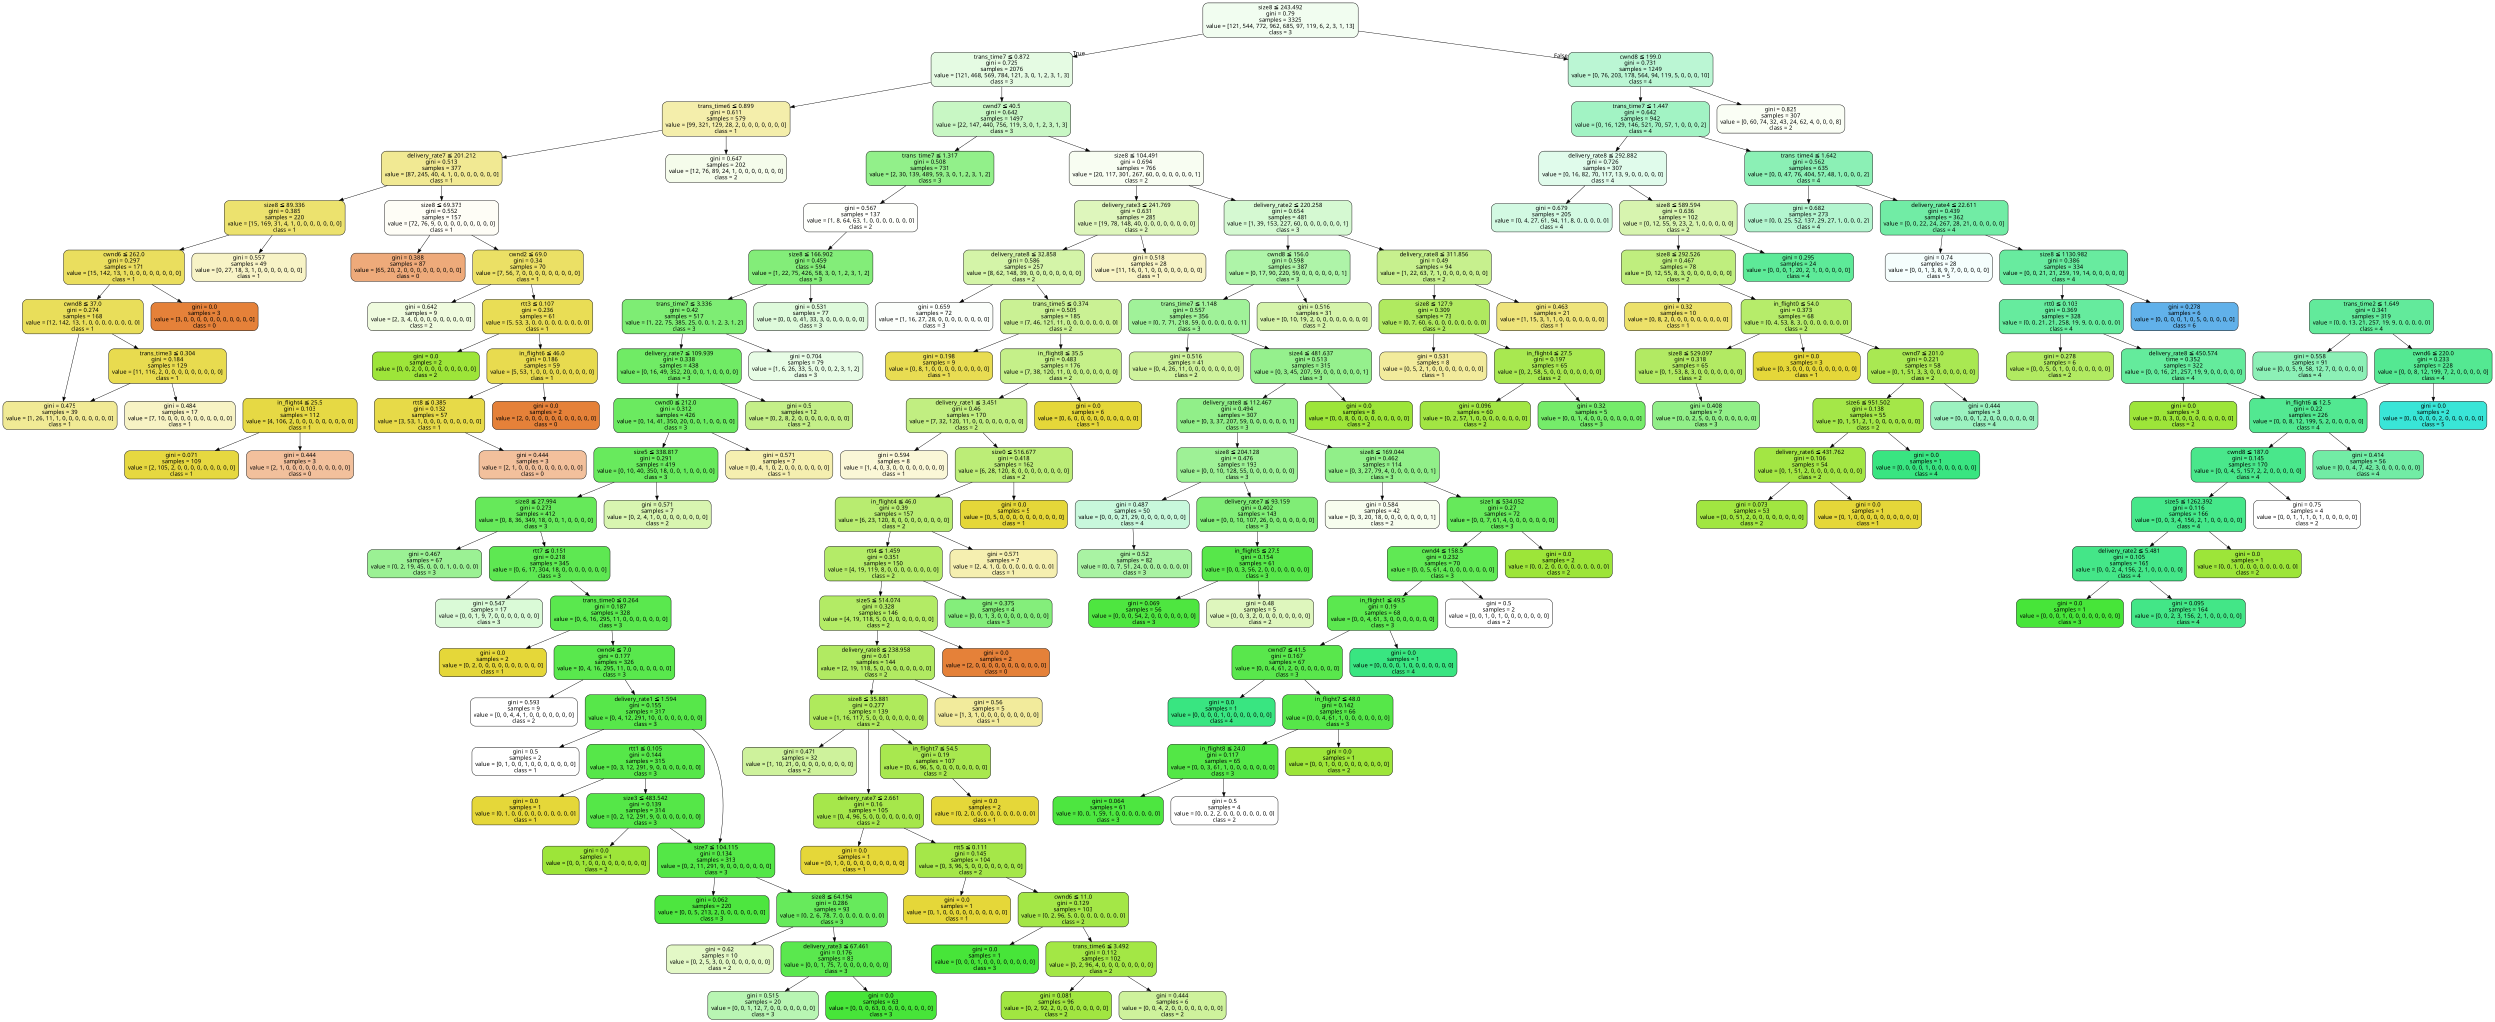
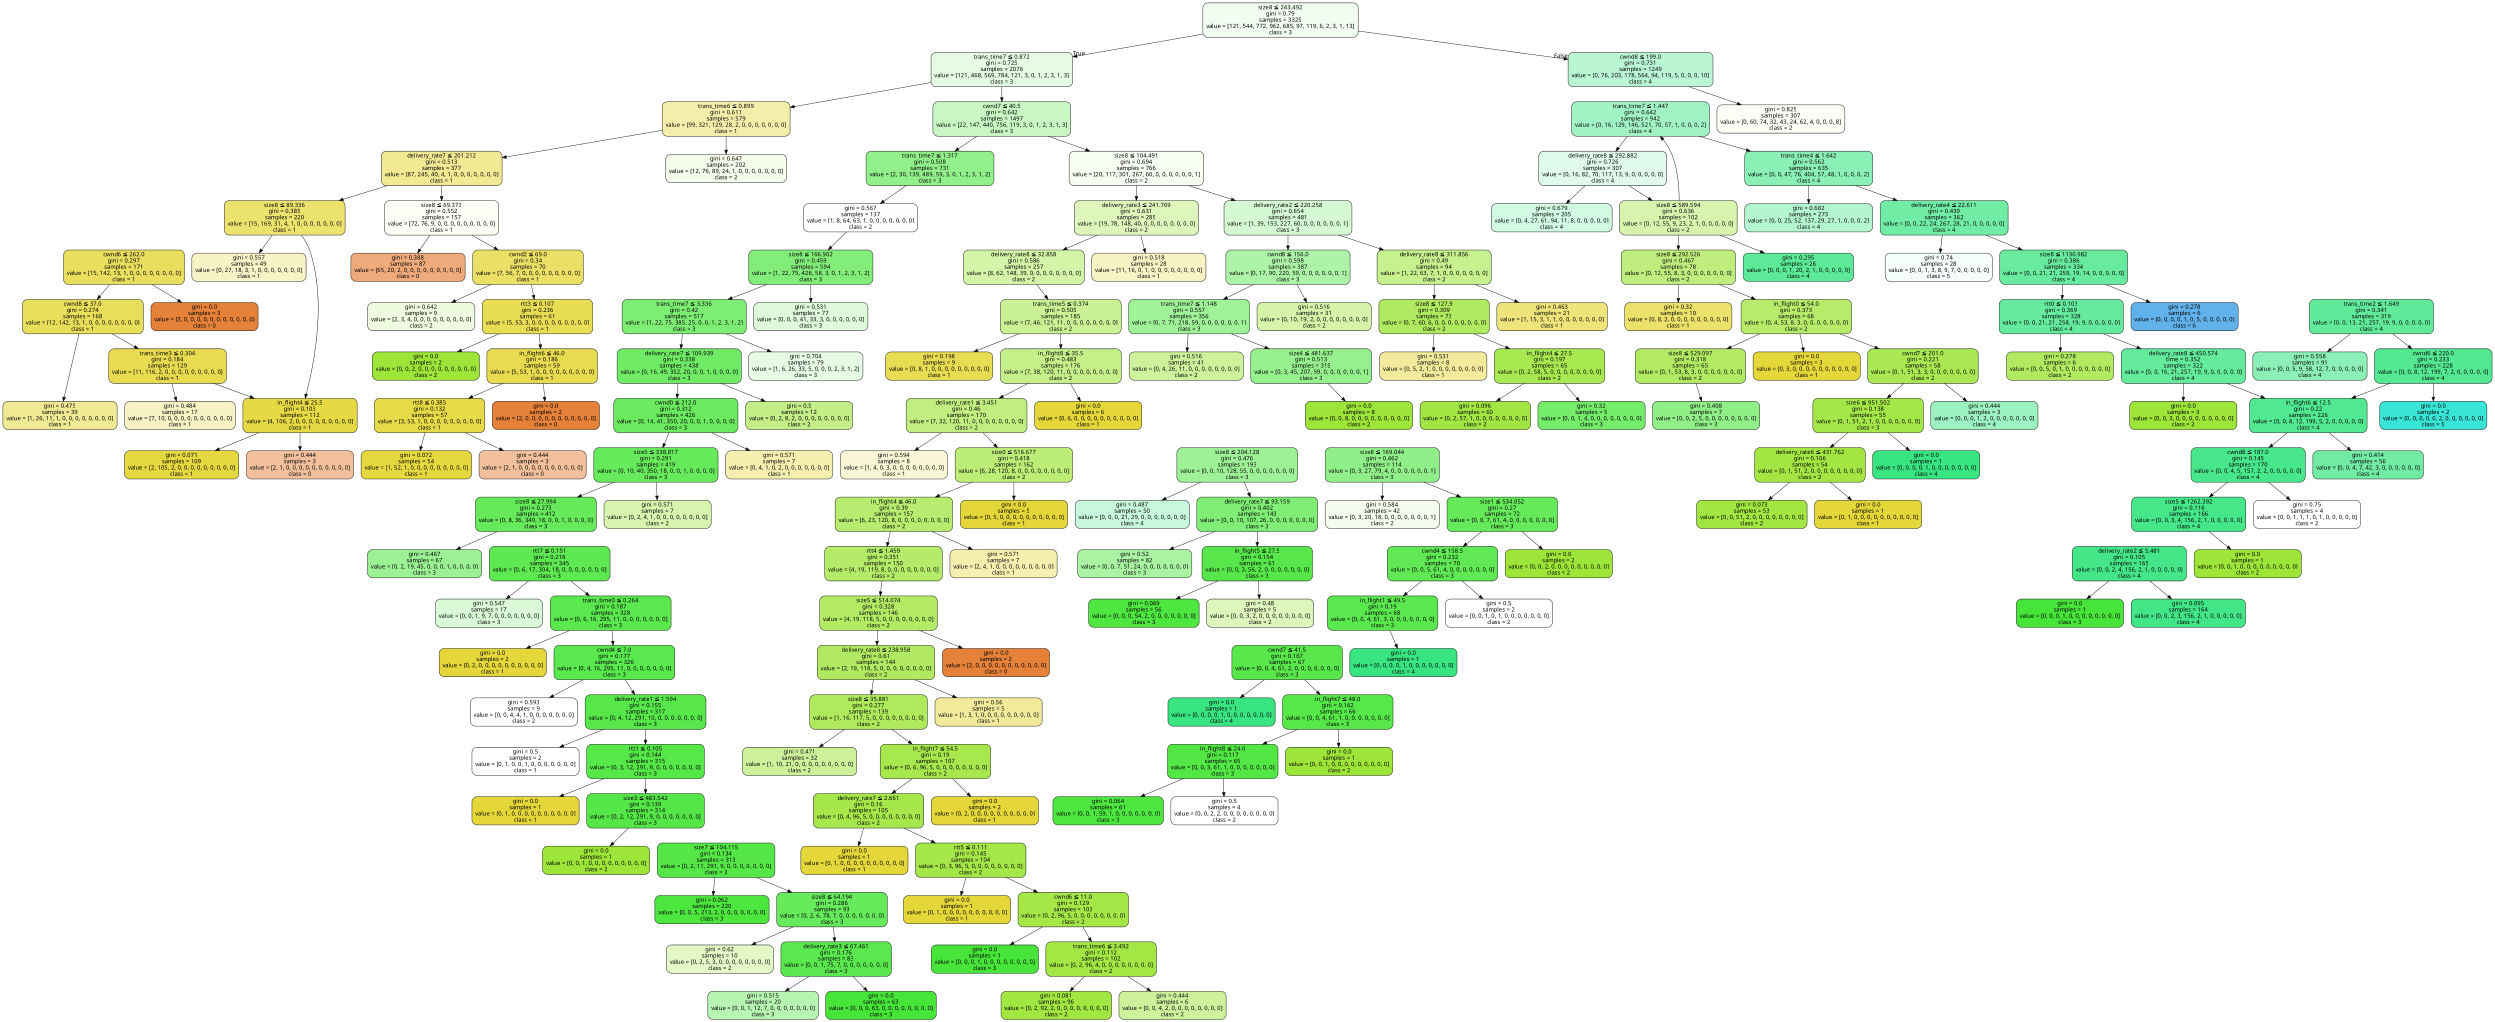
edge "cwnd8 ≤ 199.0" -> "trans_time7 ≤ 1.447": now "size8 ≤ 589.594" -> "trans_time7 ≤ 1.447"
edge "size8 ≤ 89.336" -> "cwnd6 ≤ 262.0": now "size8 ≤ 89.336" -> "in_flight4 ≤ 25.5"
node "gini = 0.295": text "samples = 24" -> "samples = 26"
node "size8 ≤ 166.902": text "class = 594" -> "samples = 594"
node "gini = 0.659": removed
edge "trans_time3 ≤ 0.304" -> "gini = 0.475": now "trans_time3 ≤ 0.304" -> "in_flight4 ≤ 25.5"
node "delivery_rate8 ≤ 112.467": removed
node "size6 ≤ 951.502": text "class = 2" -> "class = 3"
node "gini = 0.072": added
edge "size8 ≤ 27.994" -> "rtt7 ≤ 0.151": removed
edge "gini = 0.487" -> "gini = 0.52": now "delivery_rate7 ≤ 93.159" -> "gini = 0.52"
edge "size5 ≤ 1262.392" -> "delivery_rate2 ≤ 5.481": removed
node "gini = 0.375": removed
edge "in_flight1 ≤ 49.5" -> "cwnd7 ≤ 41.5": removed
edge "size8 ≤ 35.881" -> "delivery_rate7 ≤ 2.661": now "in_flight7 ≤ 54.5" -> "delivery_rate7 ≤ 2.661"
edge "delivery_rate1 ≤ 1.594" -> "size7 ≤ 104.115": now "delivery_rate1 ≤ 1.594" -> "rtt1 ≤ 0.105"
edge "size3 ≤ 483.542" -> "size7 ≤ 104.115": removed
